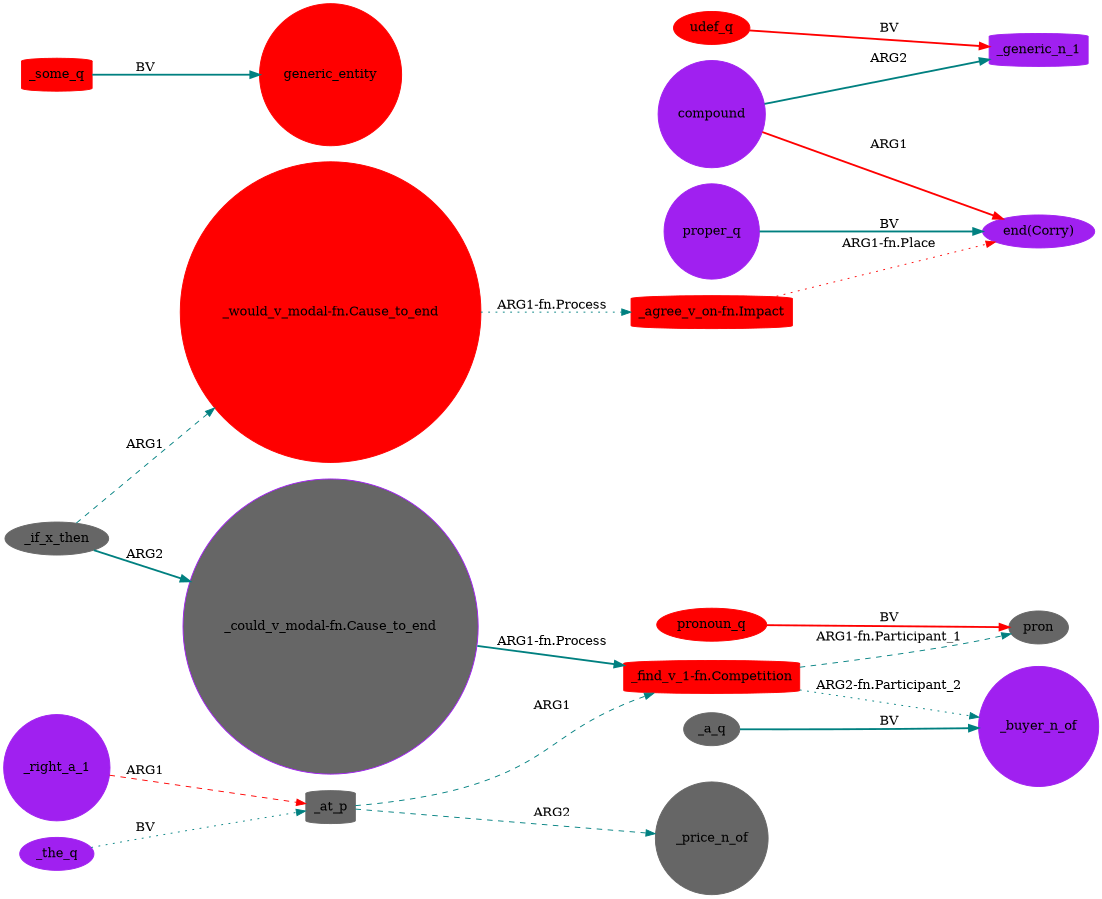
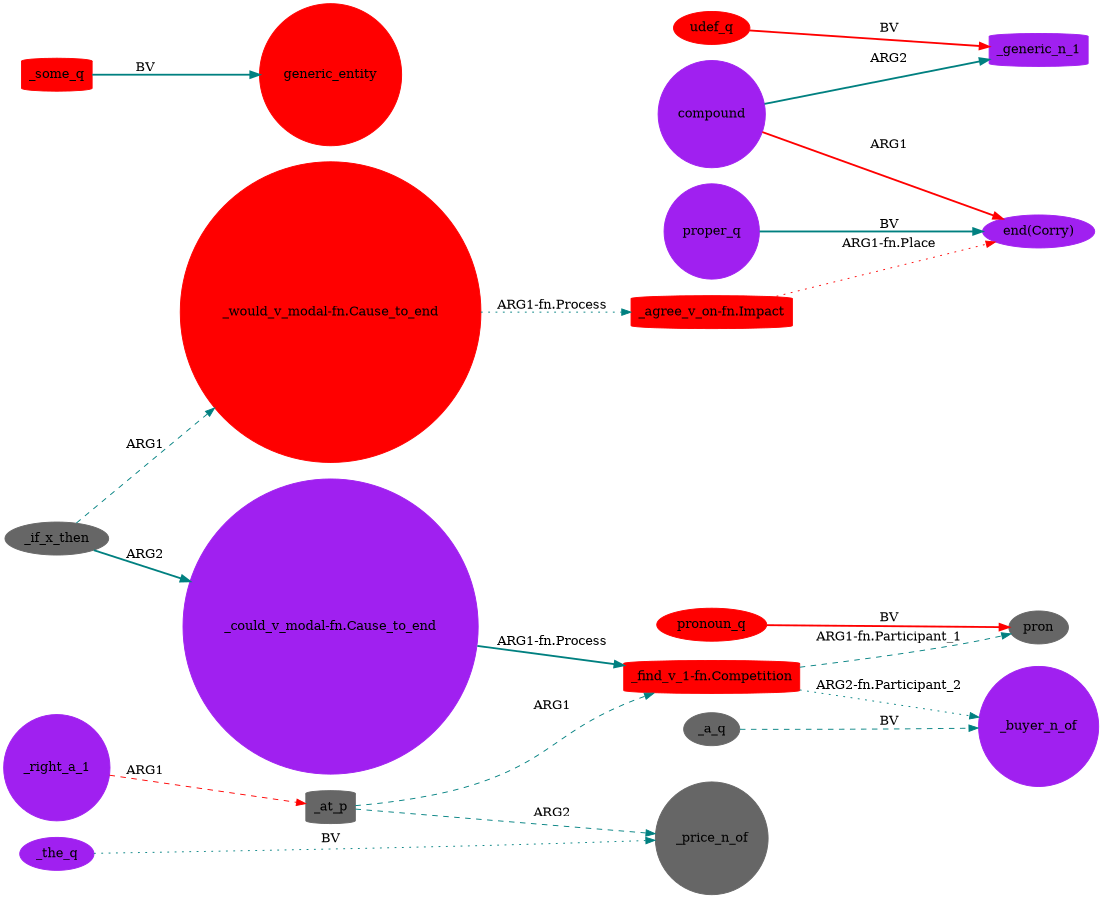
node "_could_v_modal-fn.Cause_to_end": fillcolor gray40 -> purple
edge "_a_q" -> "_buyer_n_of": style bold -> dashed
edge "_the_q" -> "_at_p": now "_the_q" -> "_price_n_of"
